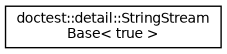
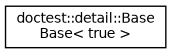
node "doctest::detail::StringStream Base< true >": label "doctest::detail::StringStream Base< true >" -> "doctest::detail::Base Base< true >"
